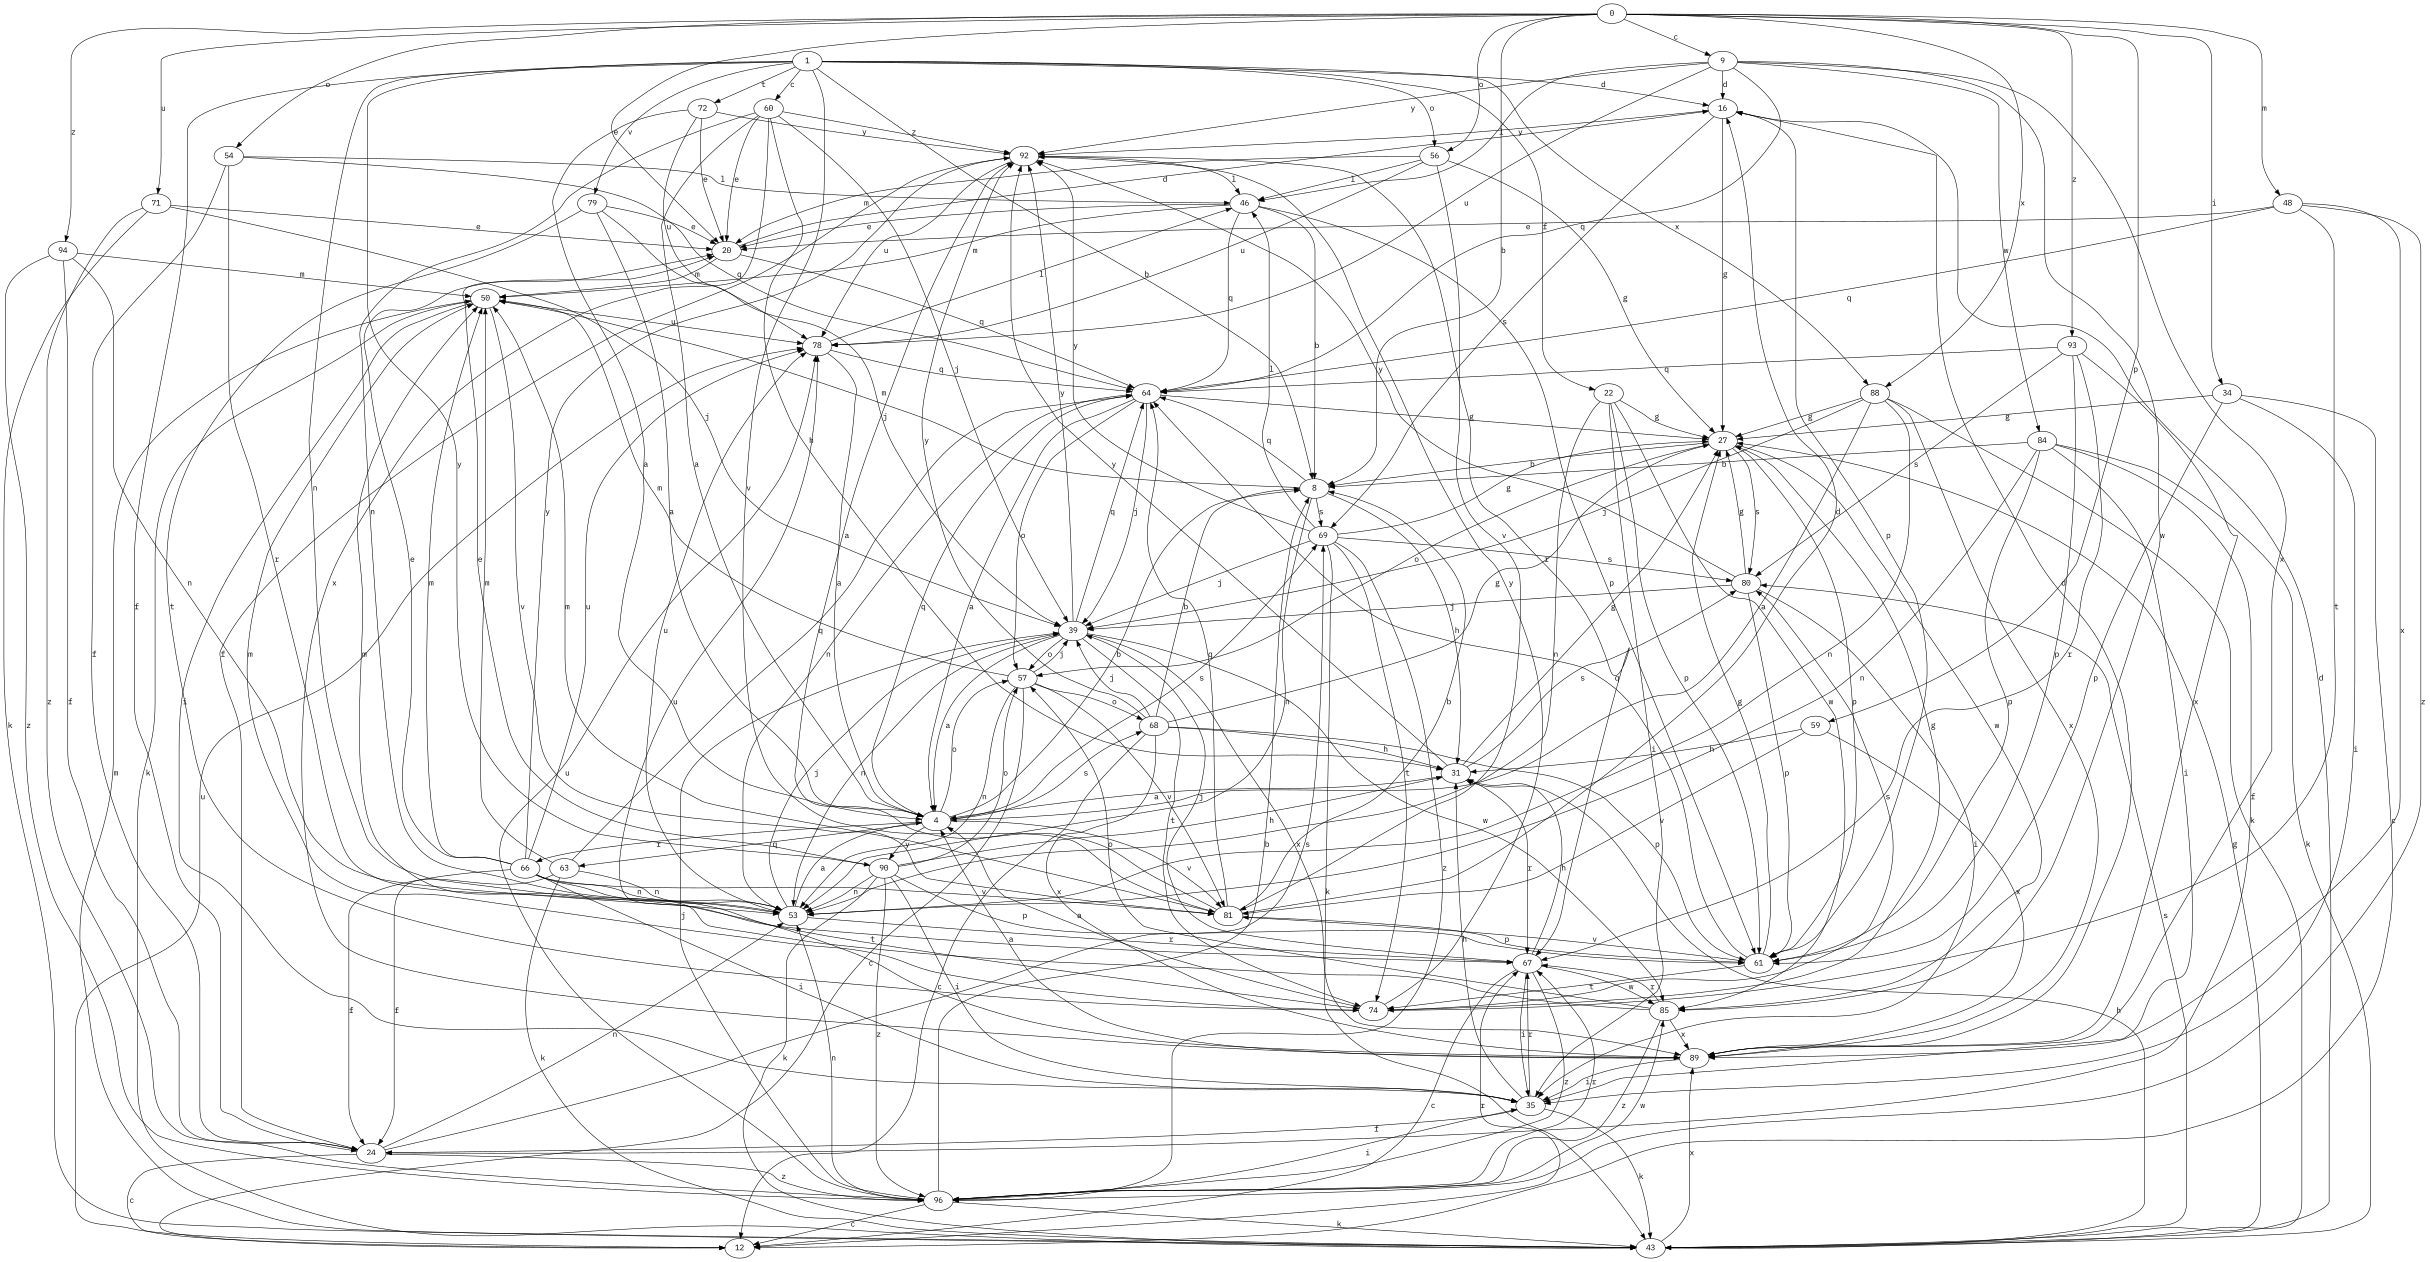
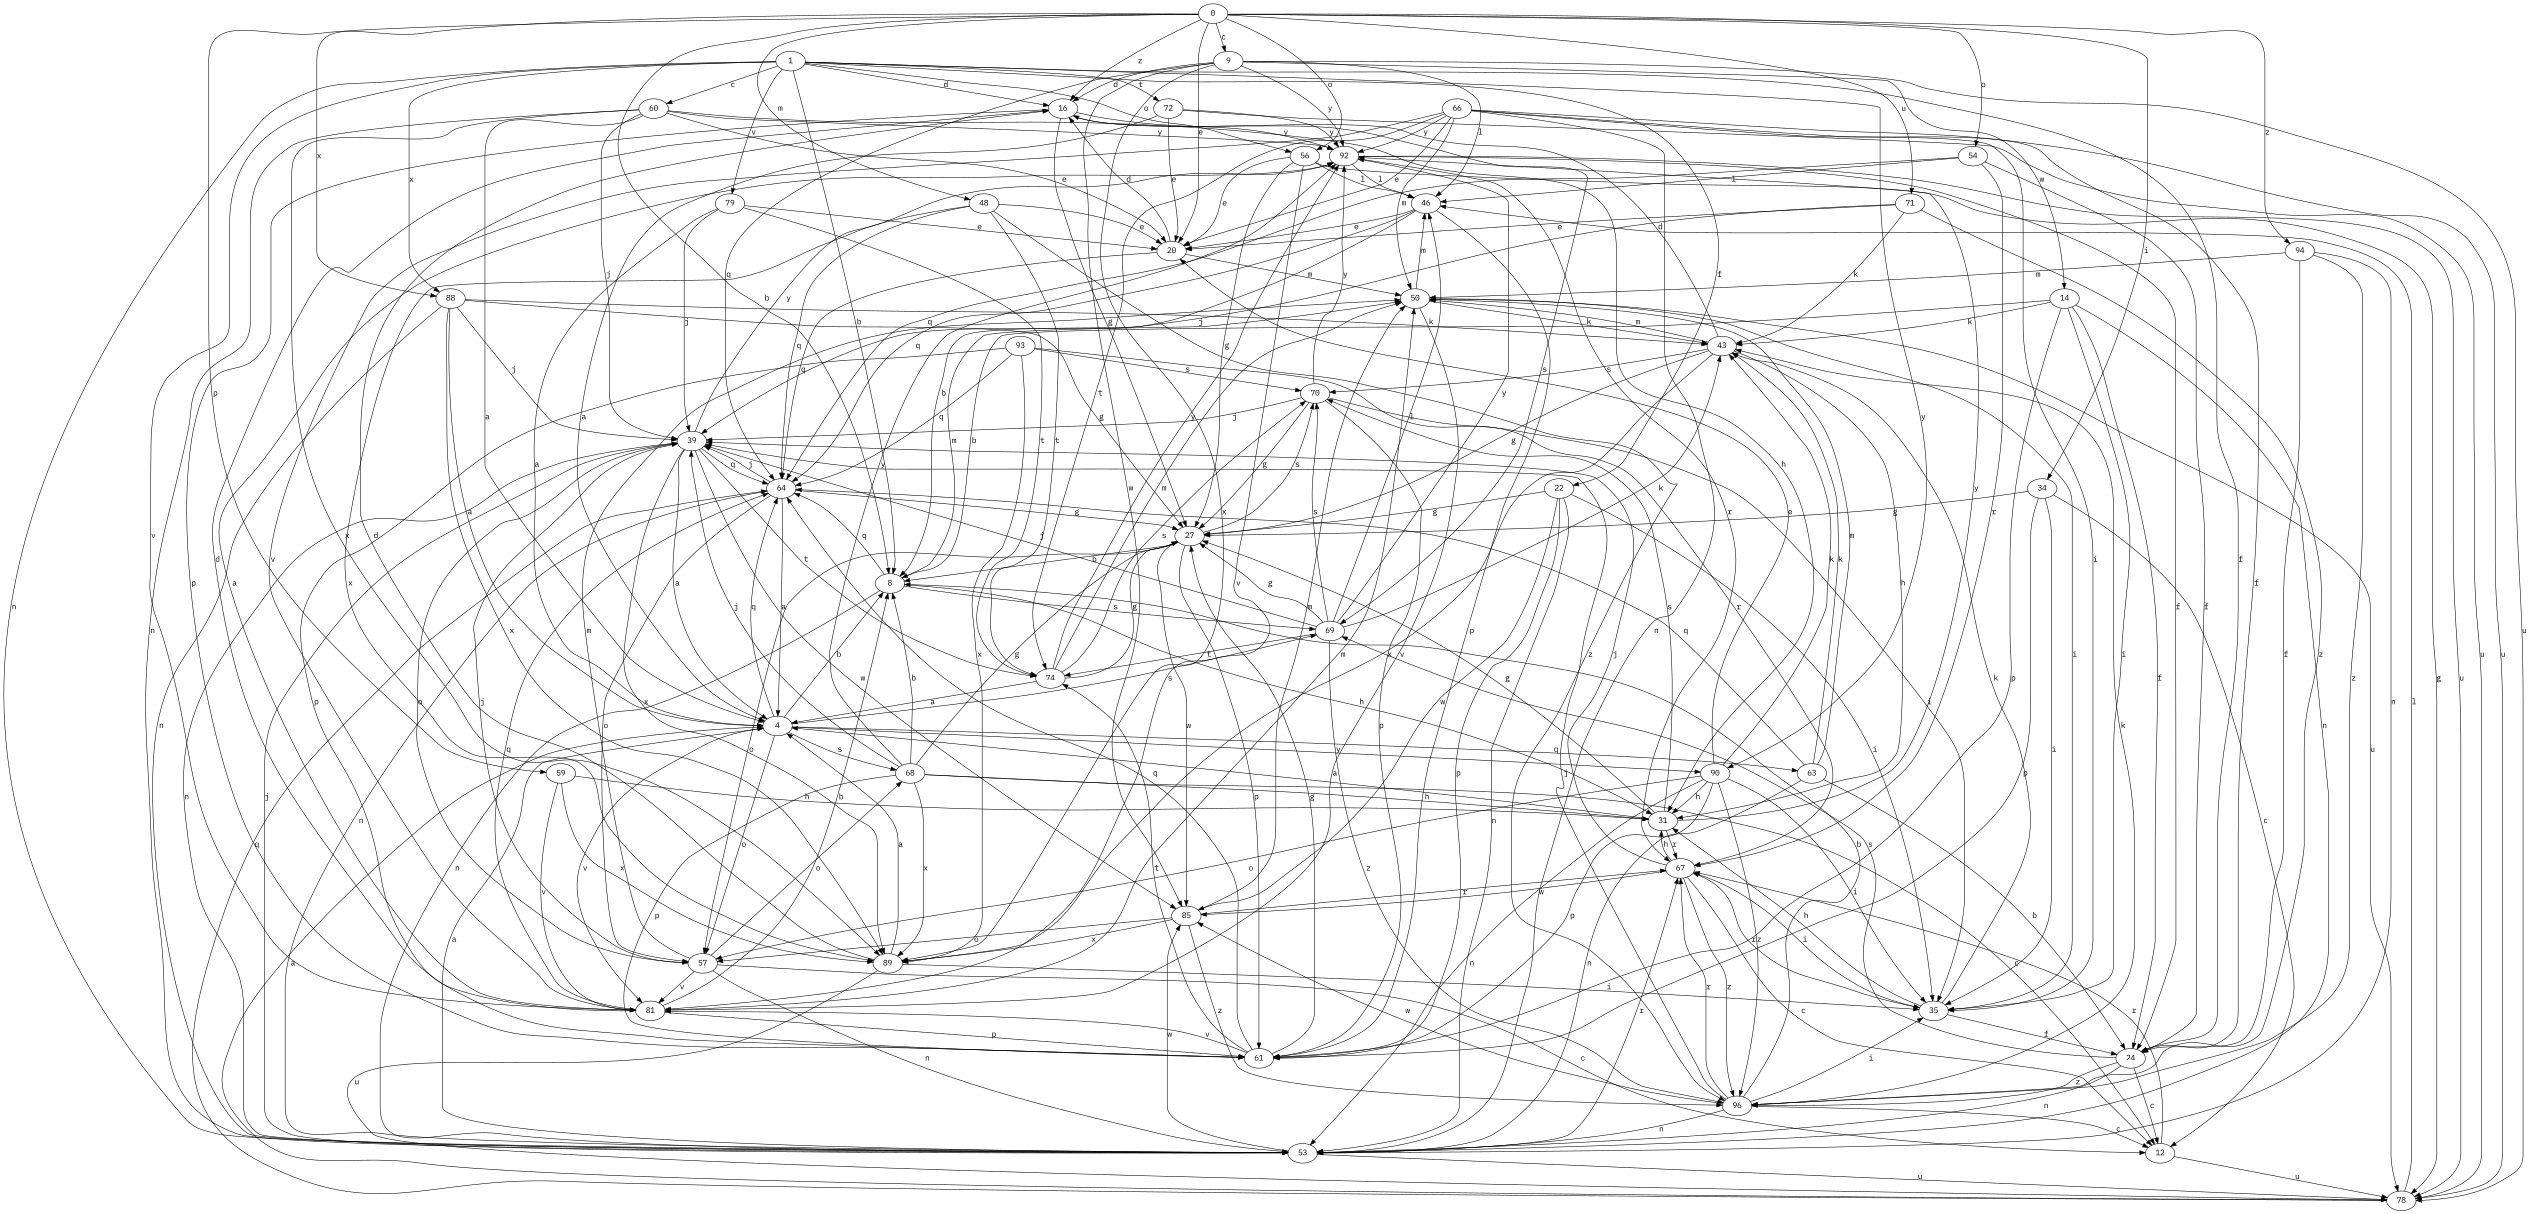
edge "0" -> "93": now "0" -> "16"
edge "60" -> "92": label "z" -> "y"
edge "56" -> "20": label "m" -> "e"
edge "56" -> "78": label "u" -> "g"
edge "46" -> "50": reversed
node "84": label "84" -> "14"
node "80": label "80" -> "70"
edge "4" -> "66": removed, label "r"
edge "96" -> "78": removed, label "u"
edge "63" -> "24": label "f" -> "b"
edge "53" -> "85": added, label "w"
